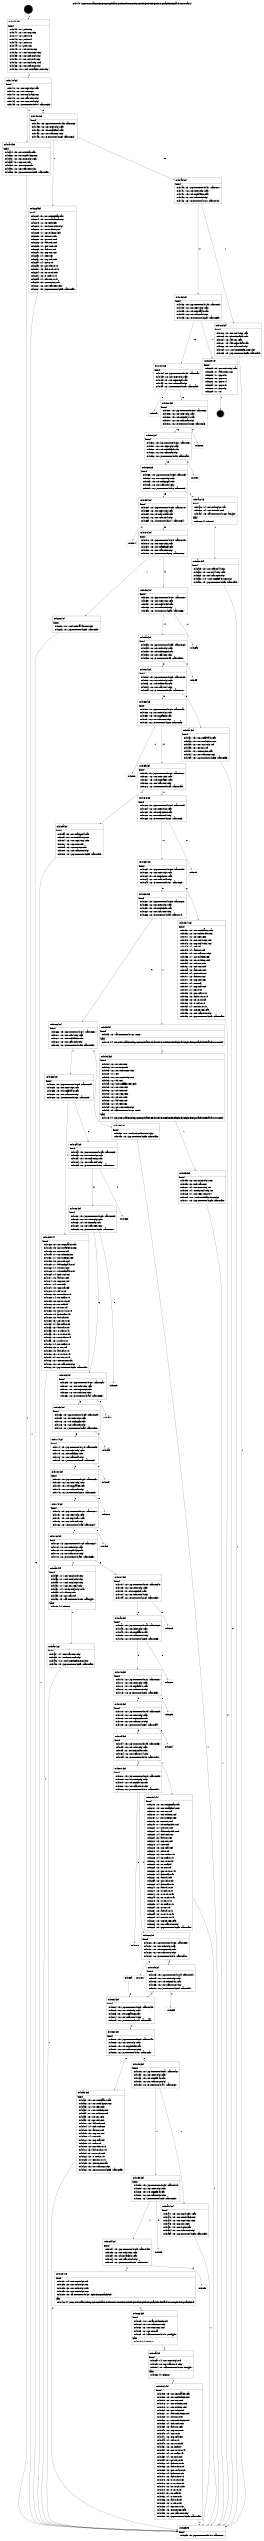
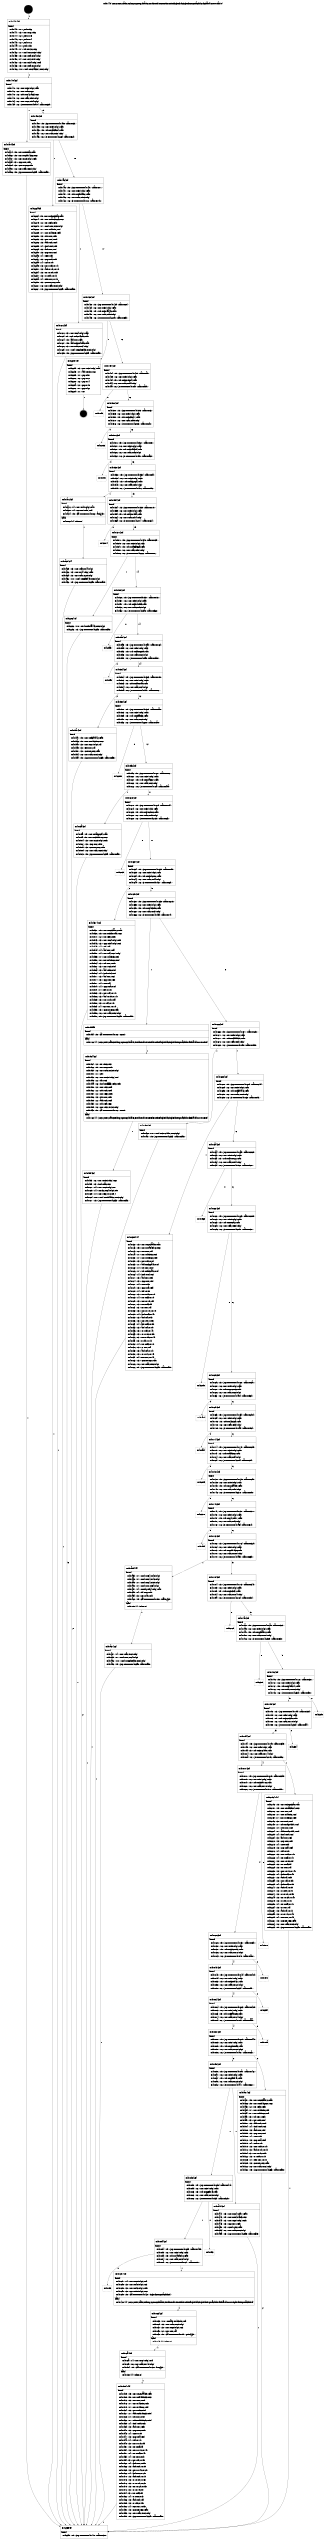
edge "0x4015a8 [28]" -> "0x4015c4 [28]": label " 8" -> " 14"
edge "0x401eea" -> "0x401864 [28]": reversed
